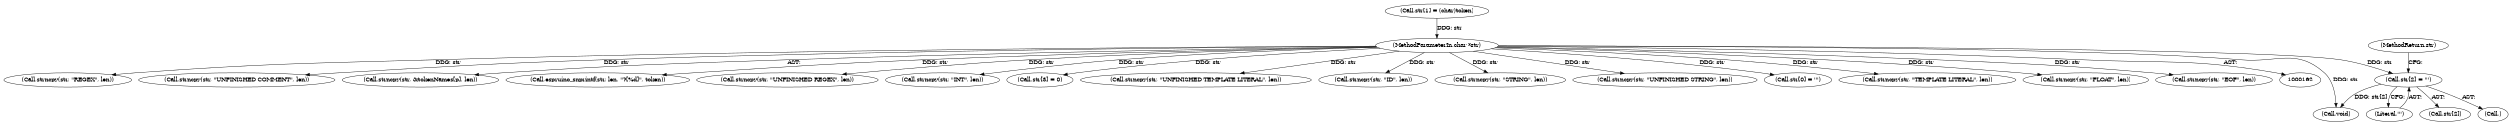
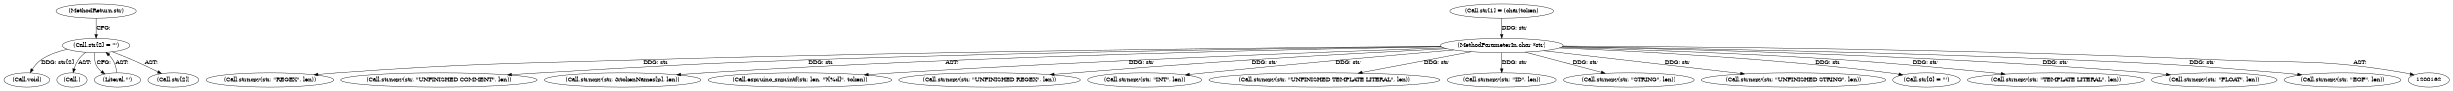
edge "(MethodParameterIn,char *str)" -> "(Call,str[2] = ''')": removed, label "DDG: str"
edge "(MethodParameterIn,char *str)" -> "(Call,void)": removed, label "DDG: str"
node "(Call,str[3] = 0)": removed
node "1000162": label "1000162" -> "1200162"
